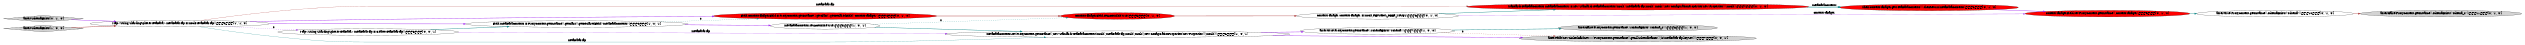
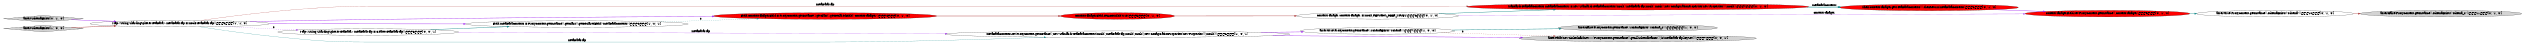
node "metaDataContexts.setAccessible(true)@@@5@@@['1', '0', '1']": removed
